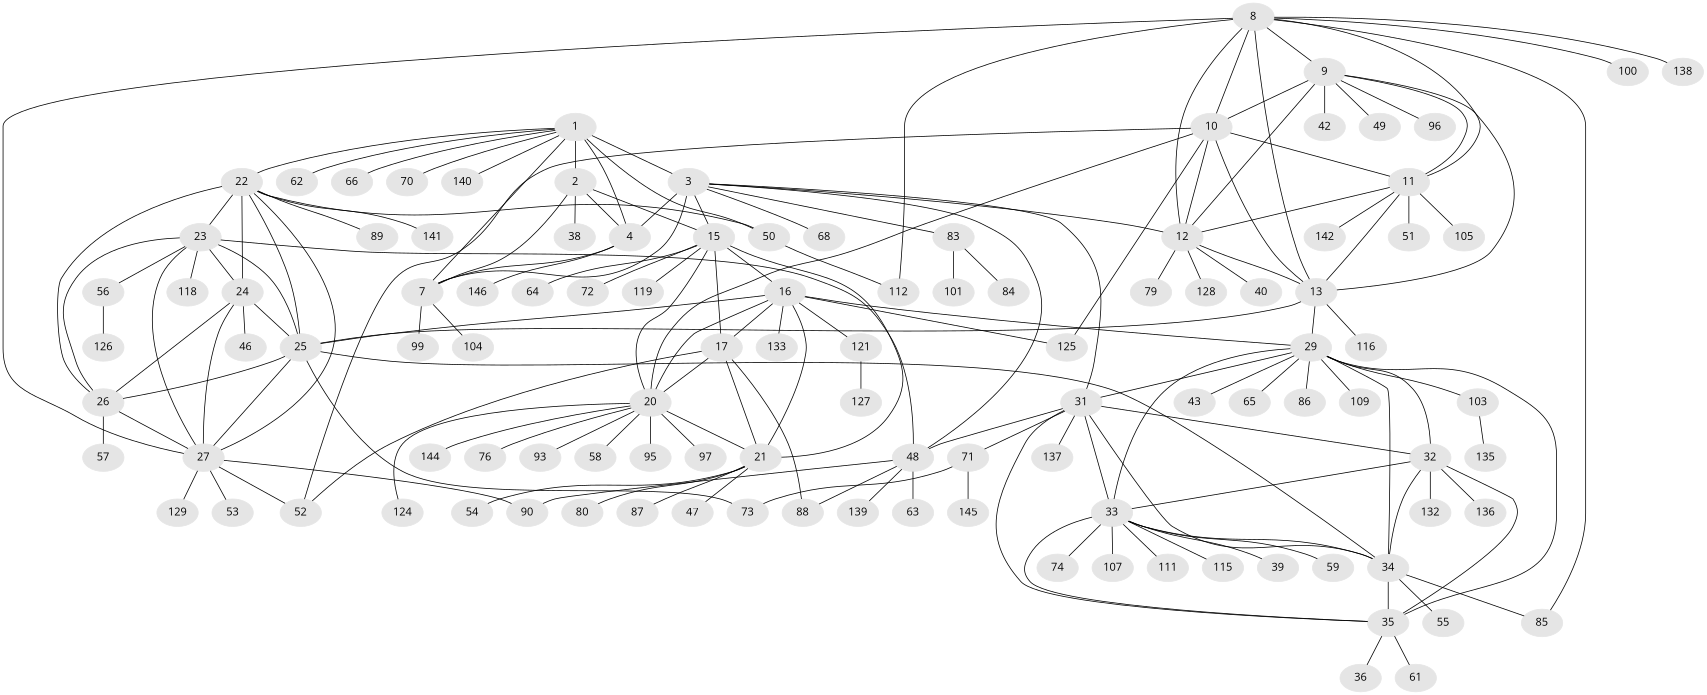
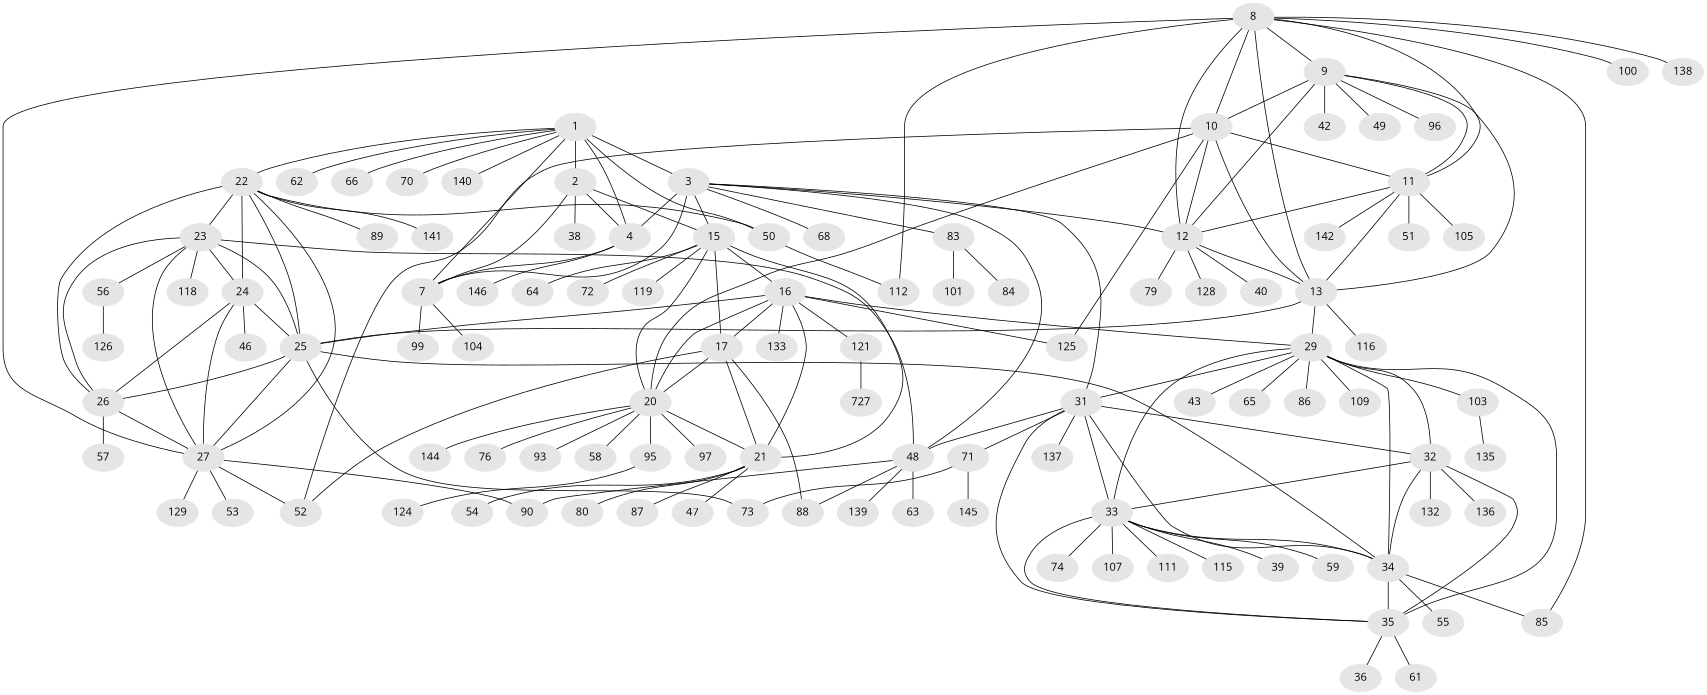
node "127": label "127" -> "727"
edge "20" -- "124": now "95" -- "124"
